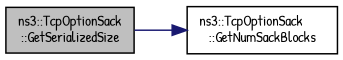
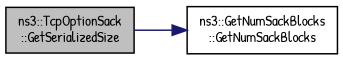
node "ns3::TcpOptionSack ::GetNumSackBlocks": label "ns3::TcpOptionSack ::GetNumSackBlocks" -> "ns3::GetNumSackBlocks ::GetNumSackBlocks"
